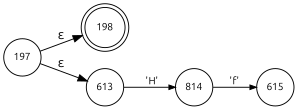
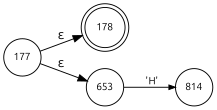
node "198": label "198" -> "178"
node "197": label "197" -> "177"
node "613": label "613" -> "653"
node "615": removed
